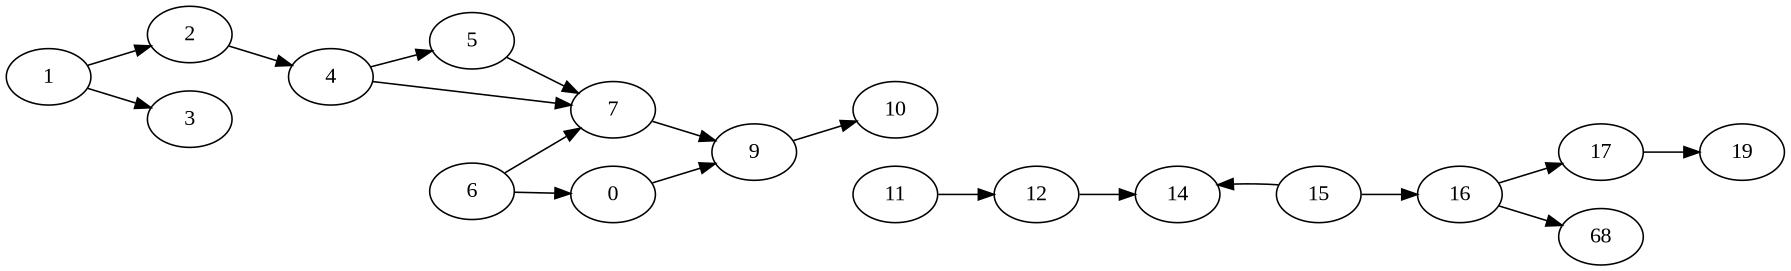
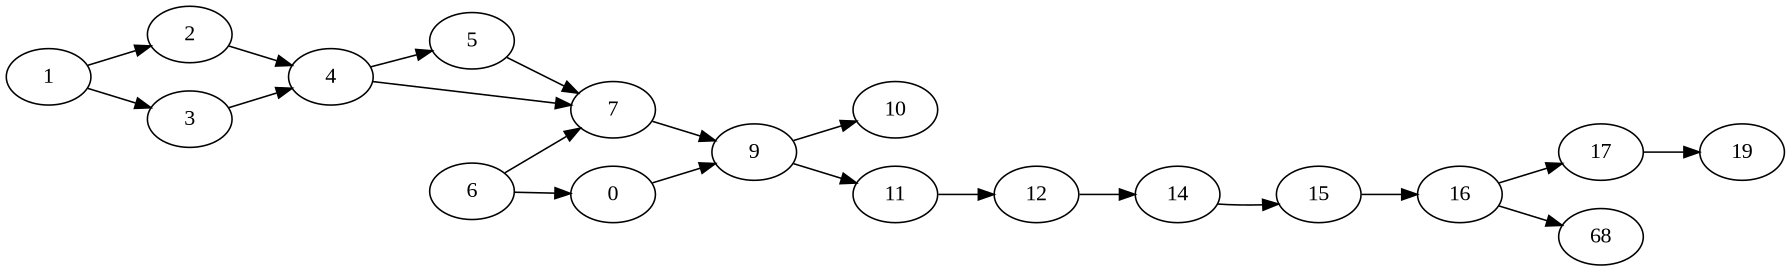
edge "3" -> "4": added
edge "9" -> "11": added
edge "15" -> "14": reversed
